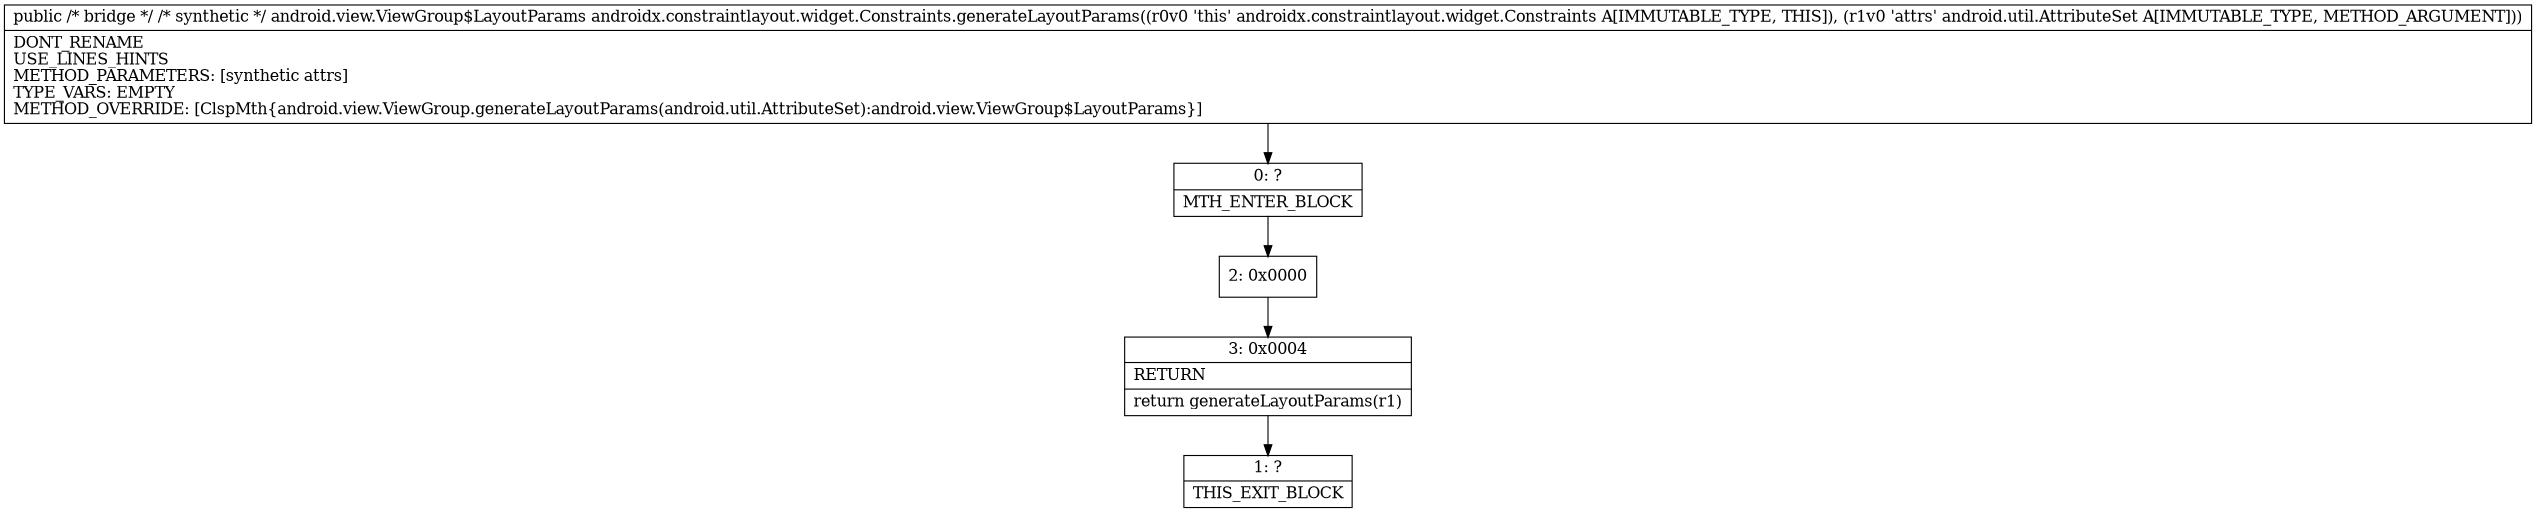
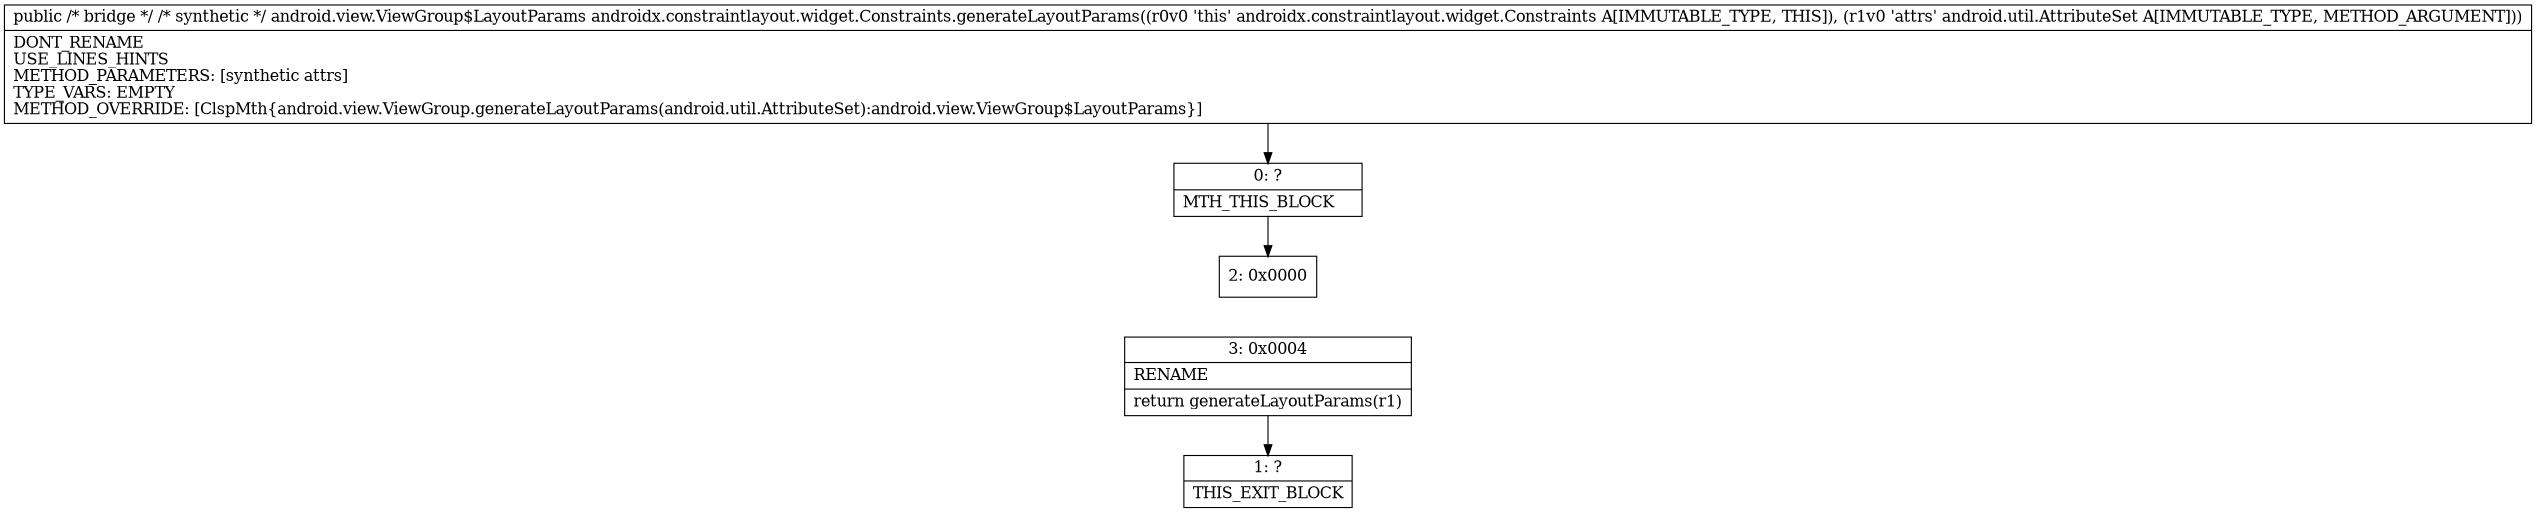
node "0: ?": text "MTH_ENTER_BLOCK" -> "MTH_THIS_BLOCK"
edge "2: 0x0000" -> "3: 0x0004": removed
node "3: 0x0004": text "RETURN" -> "RENAME"
